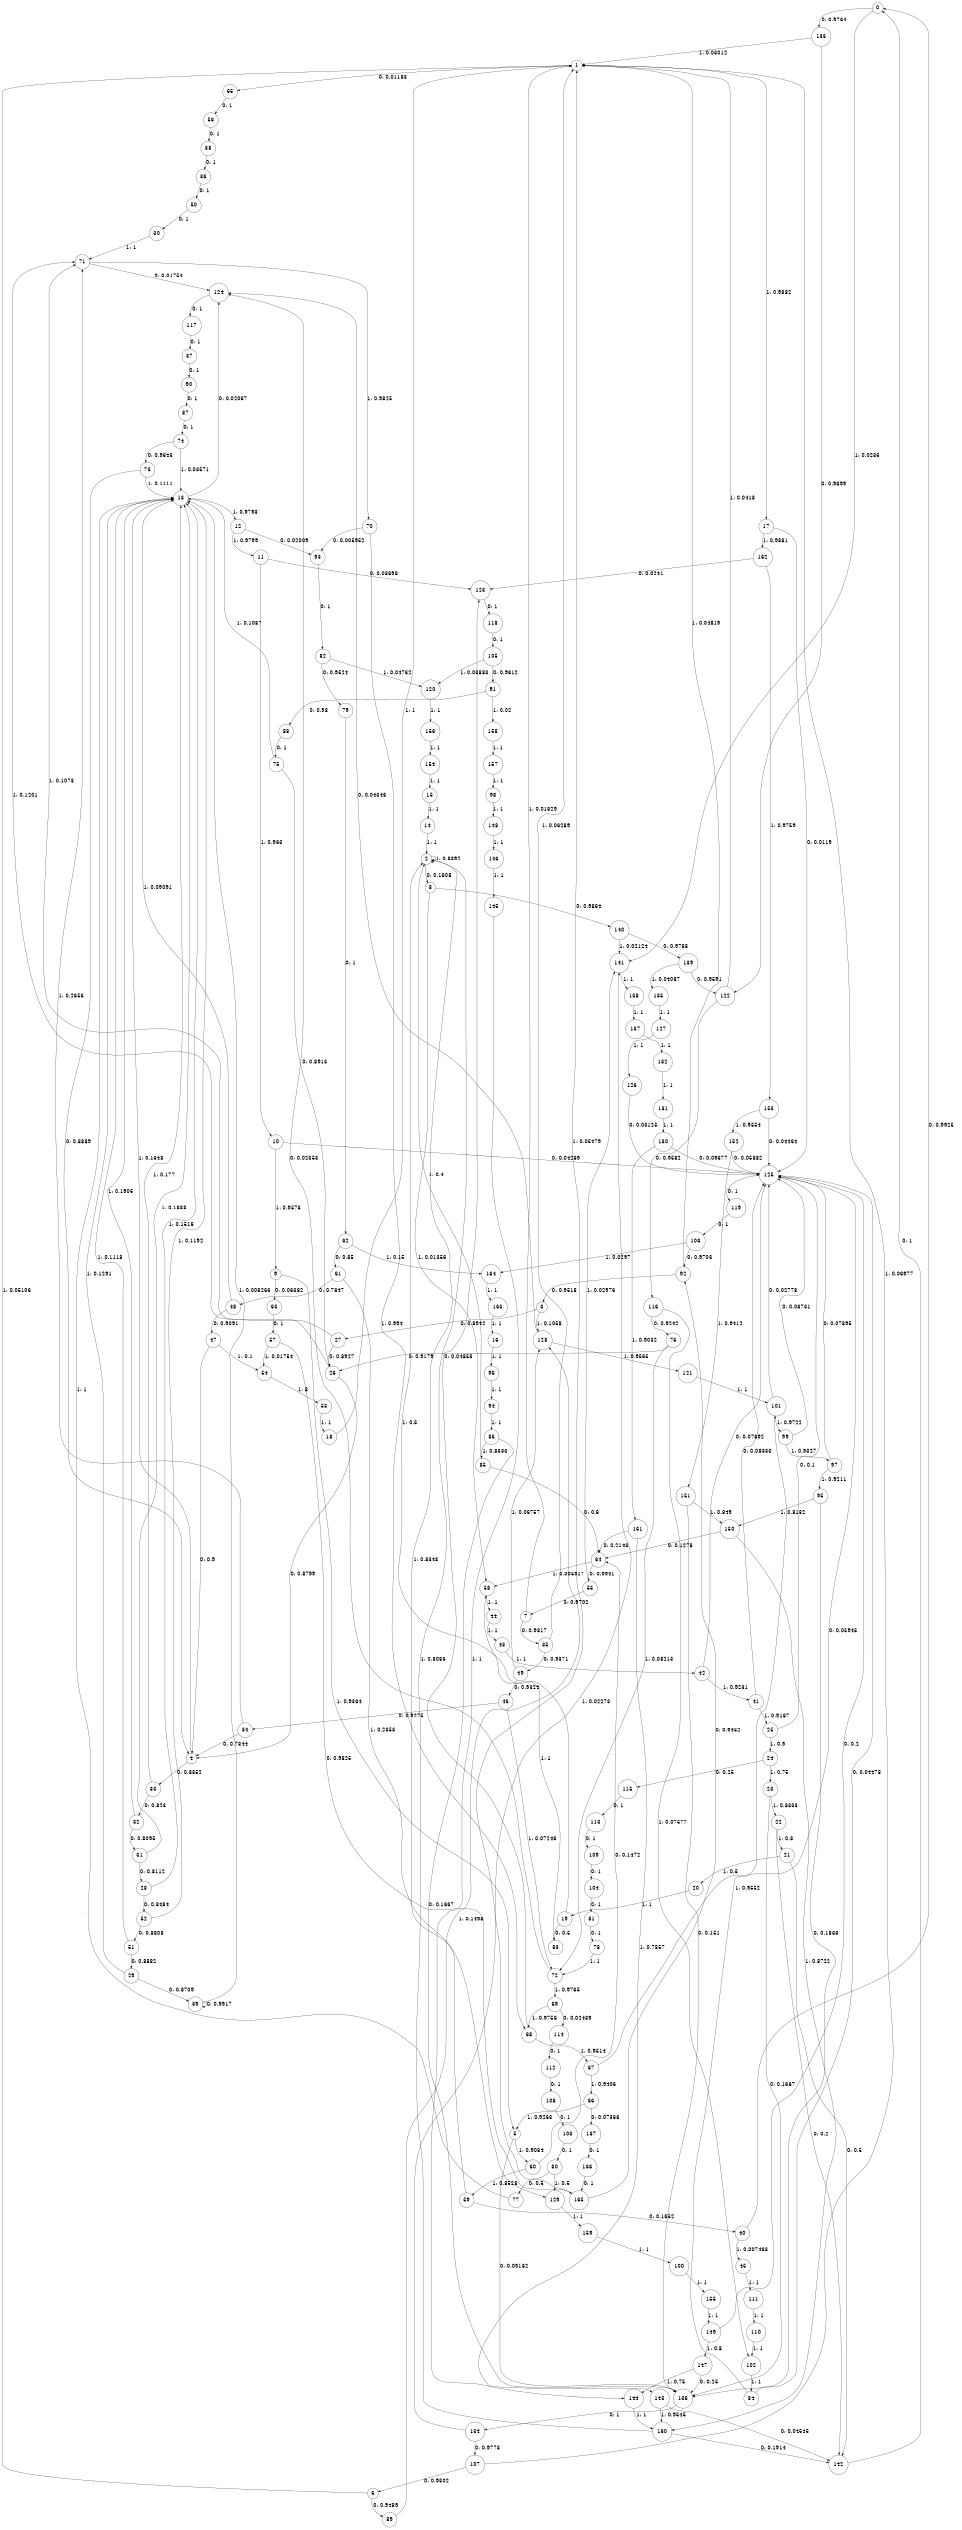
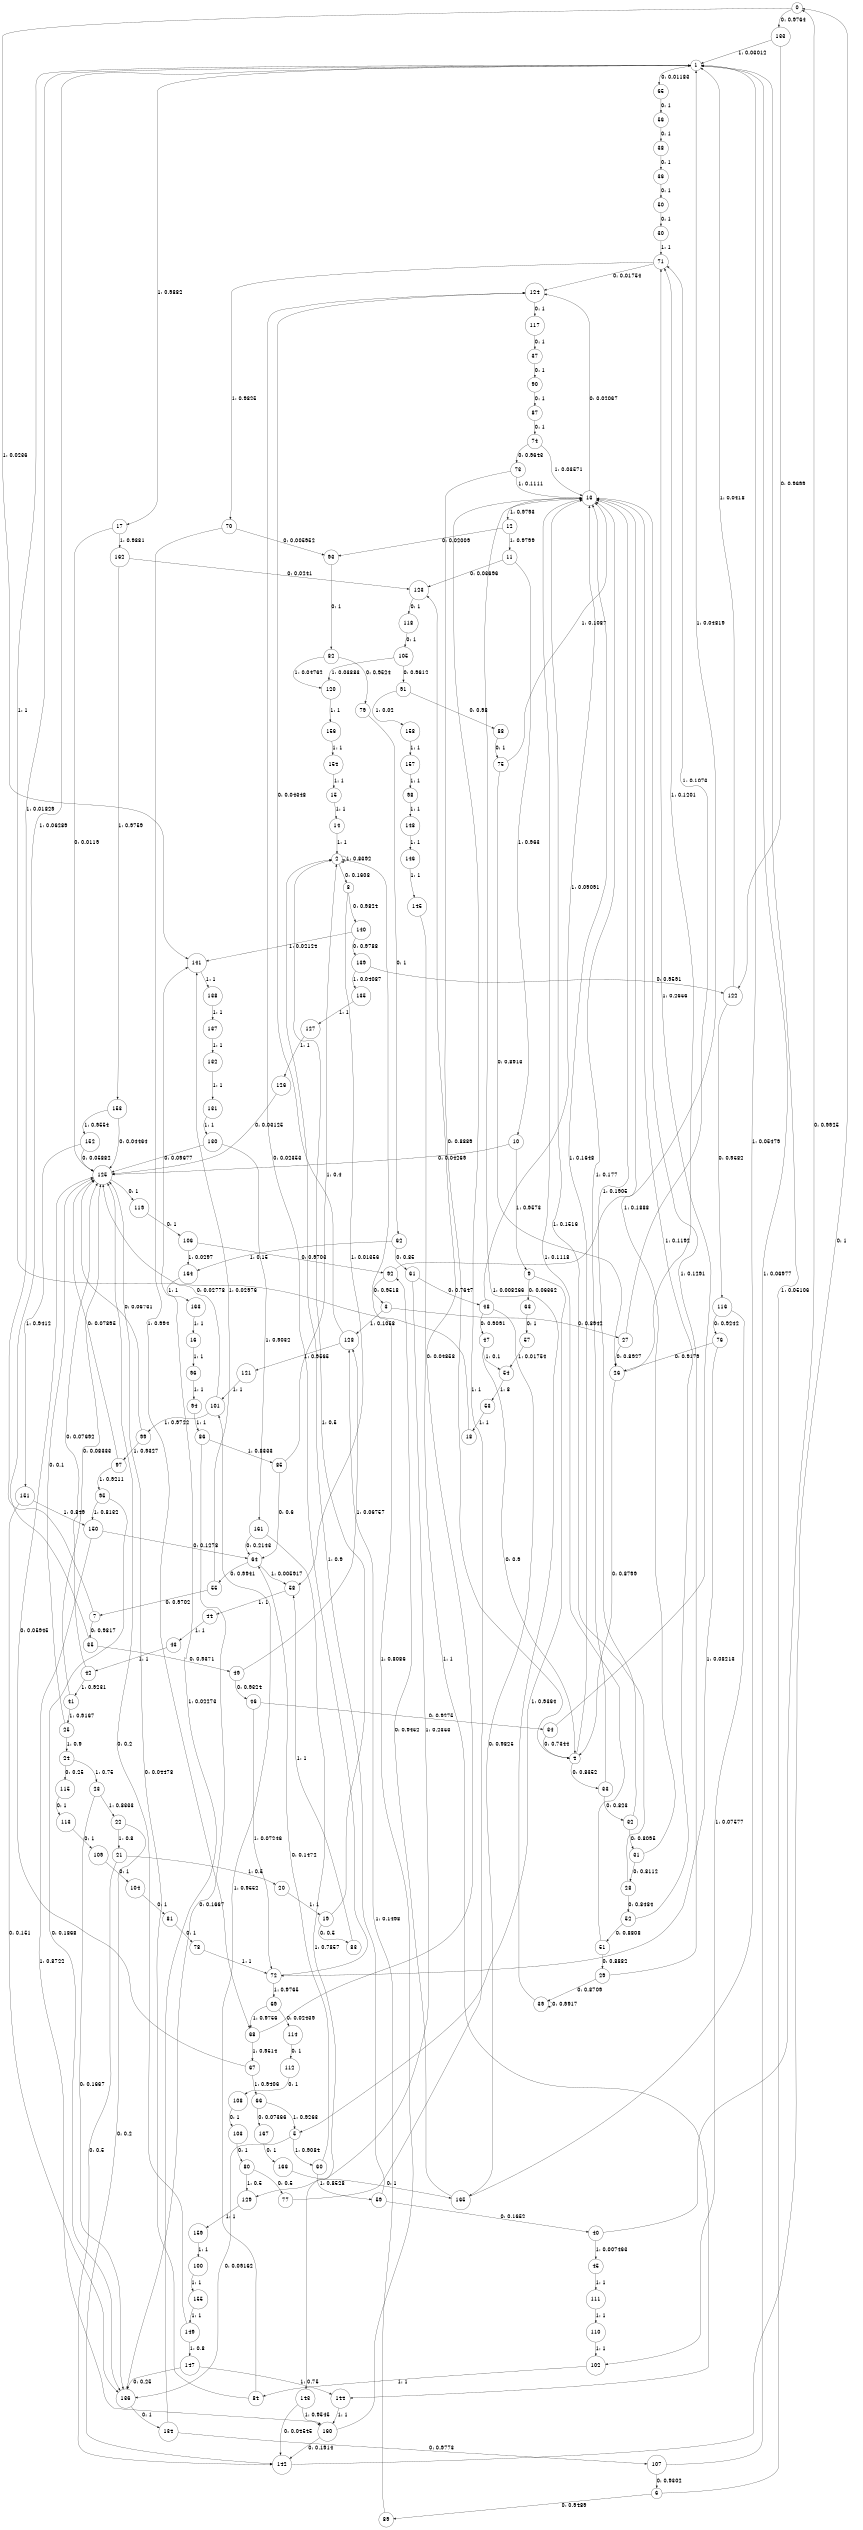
edge "8" -> "140": label "0: 0.9864   " -> "0: 0.9824   "
edge "59" -> "2": label "1: 0.8348   " -> "1: 0.9      "
edge "57" -> "165": now "48" -> "165"
